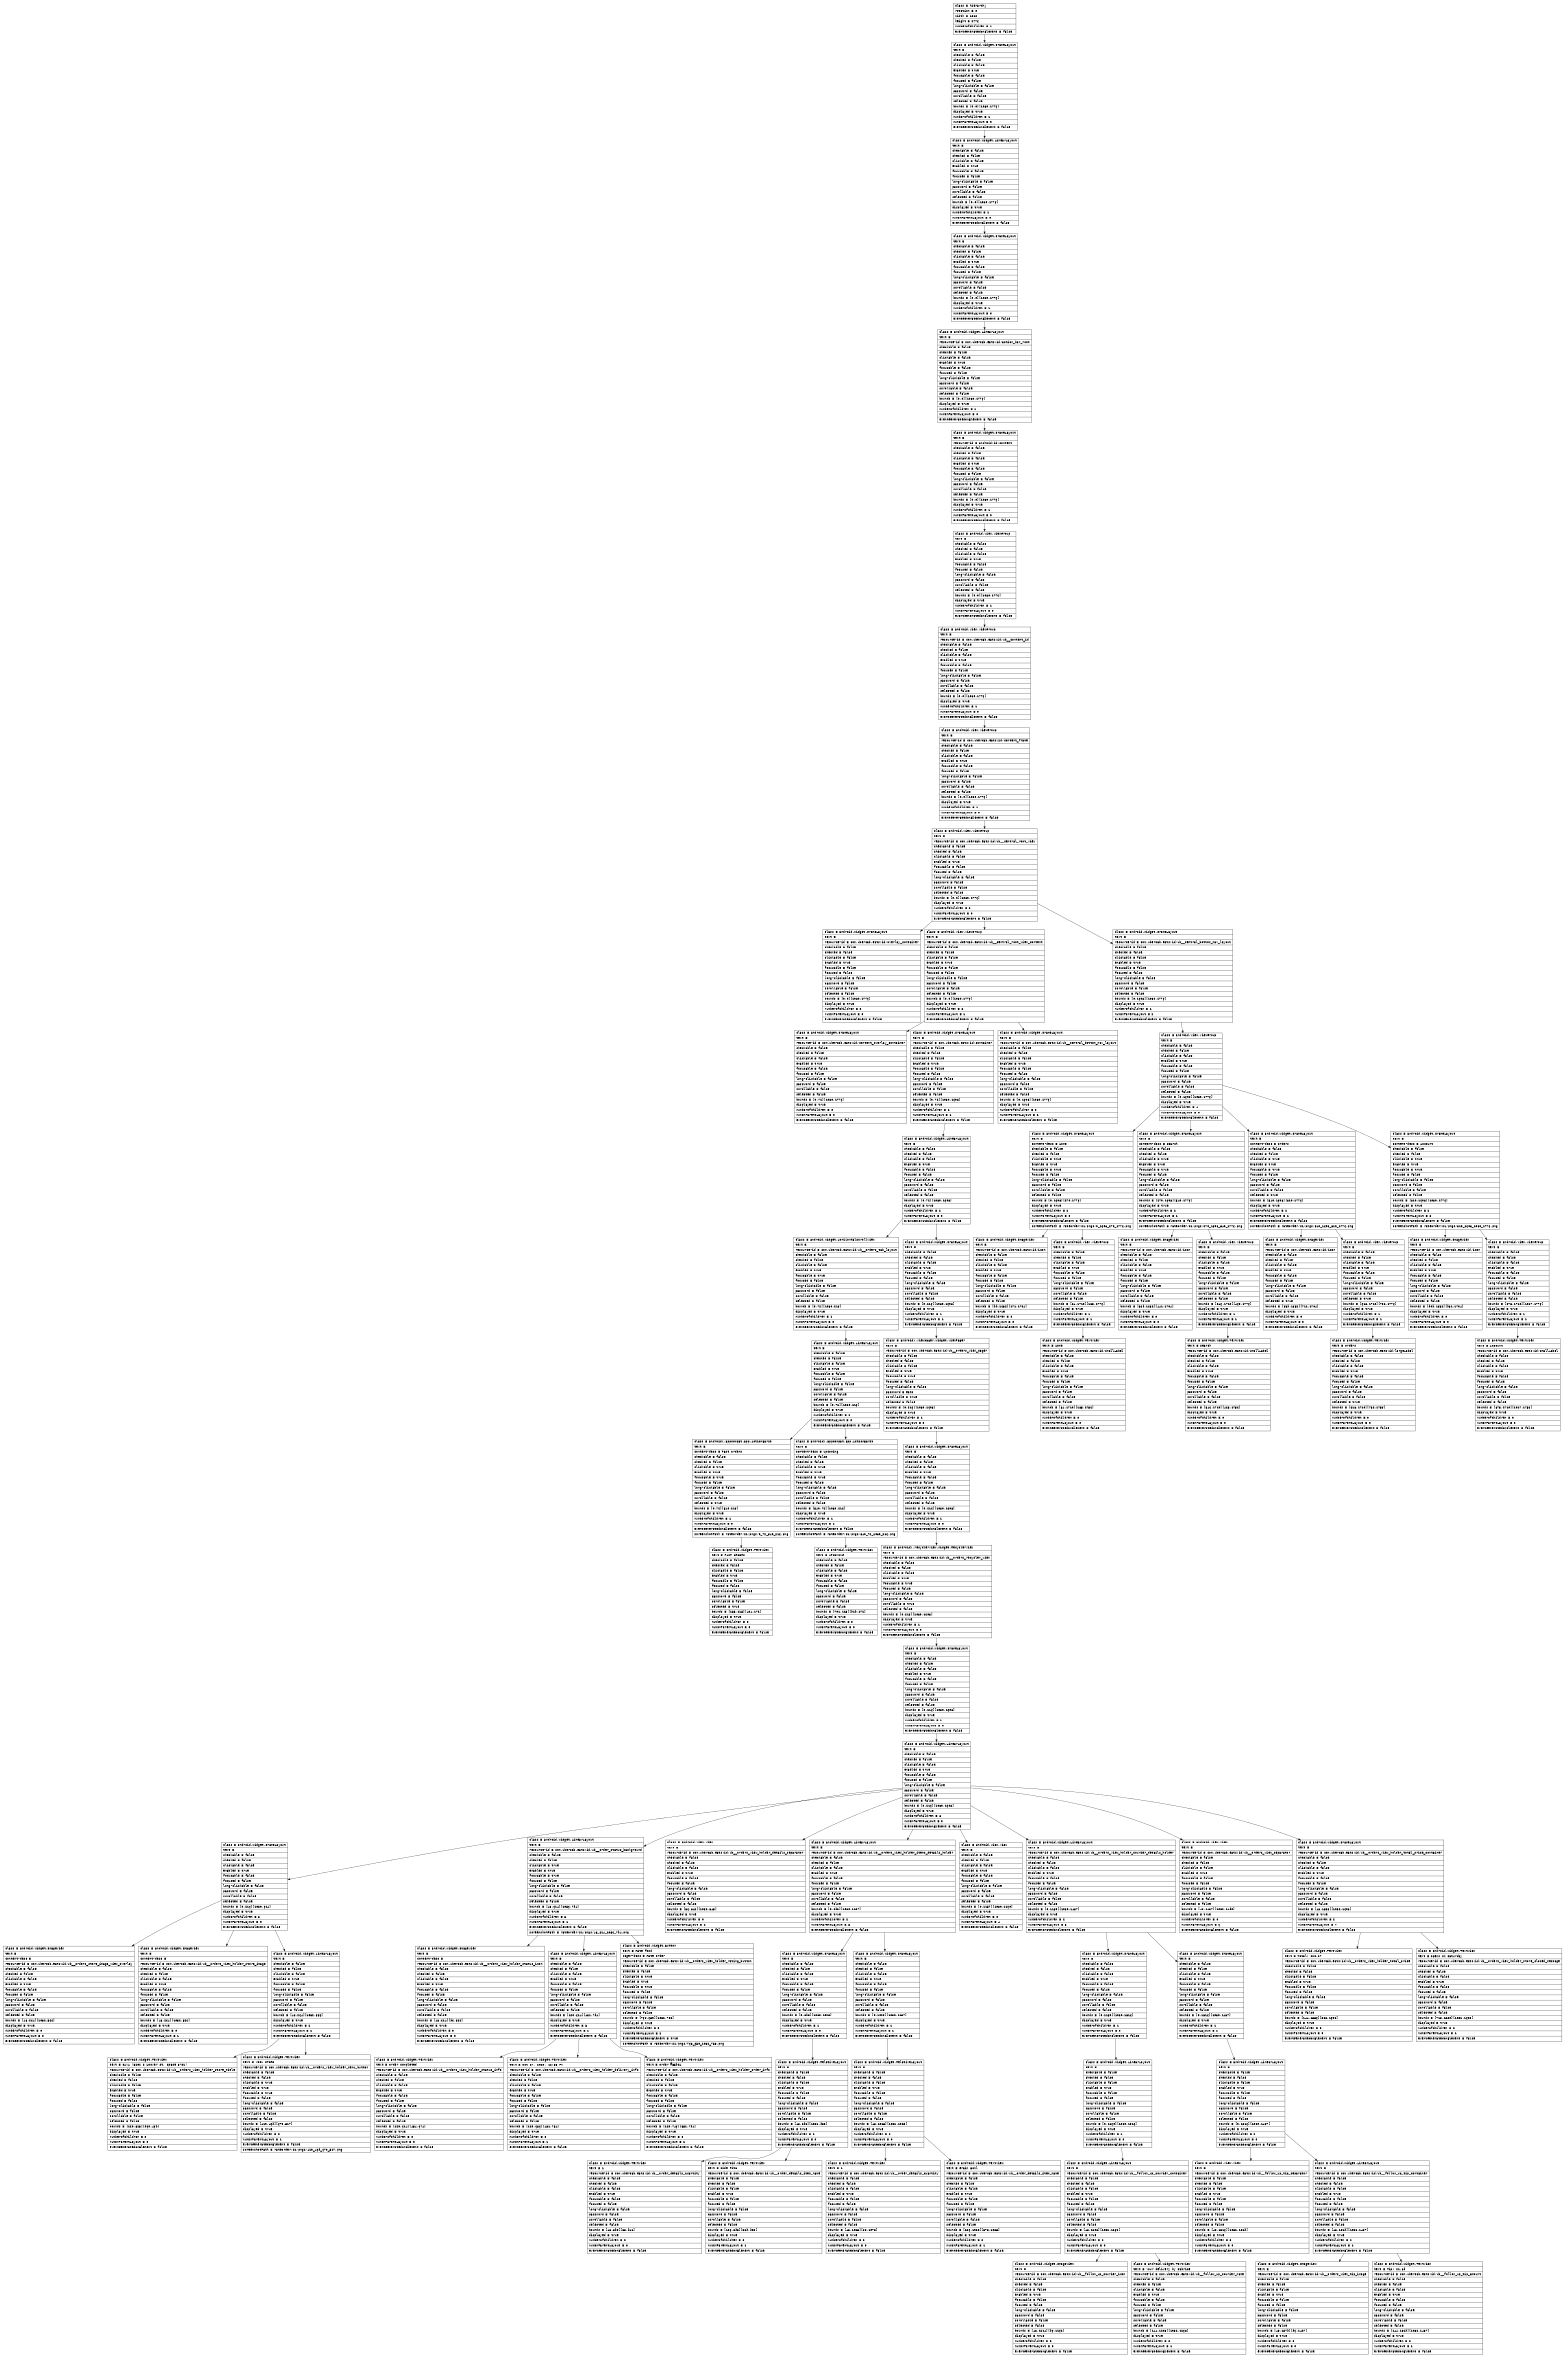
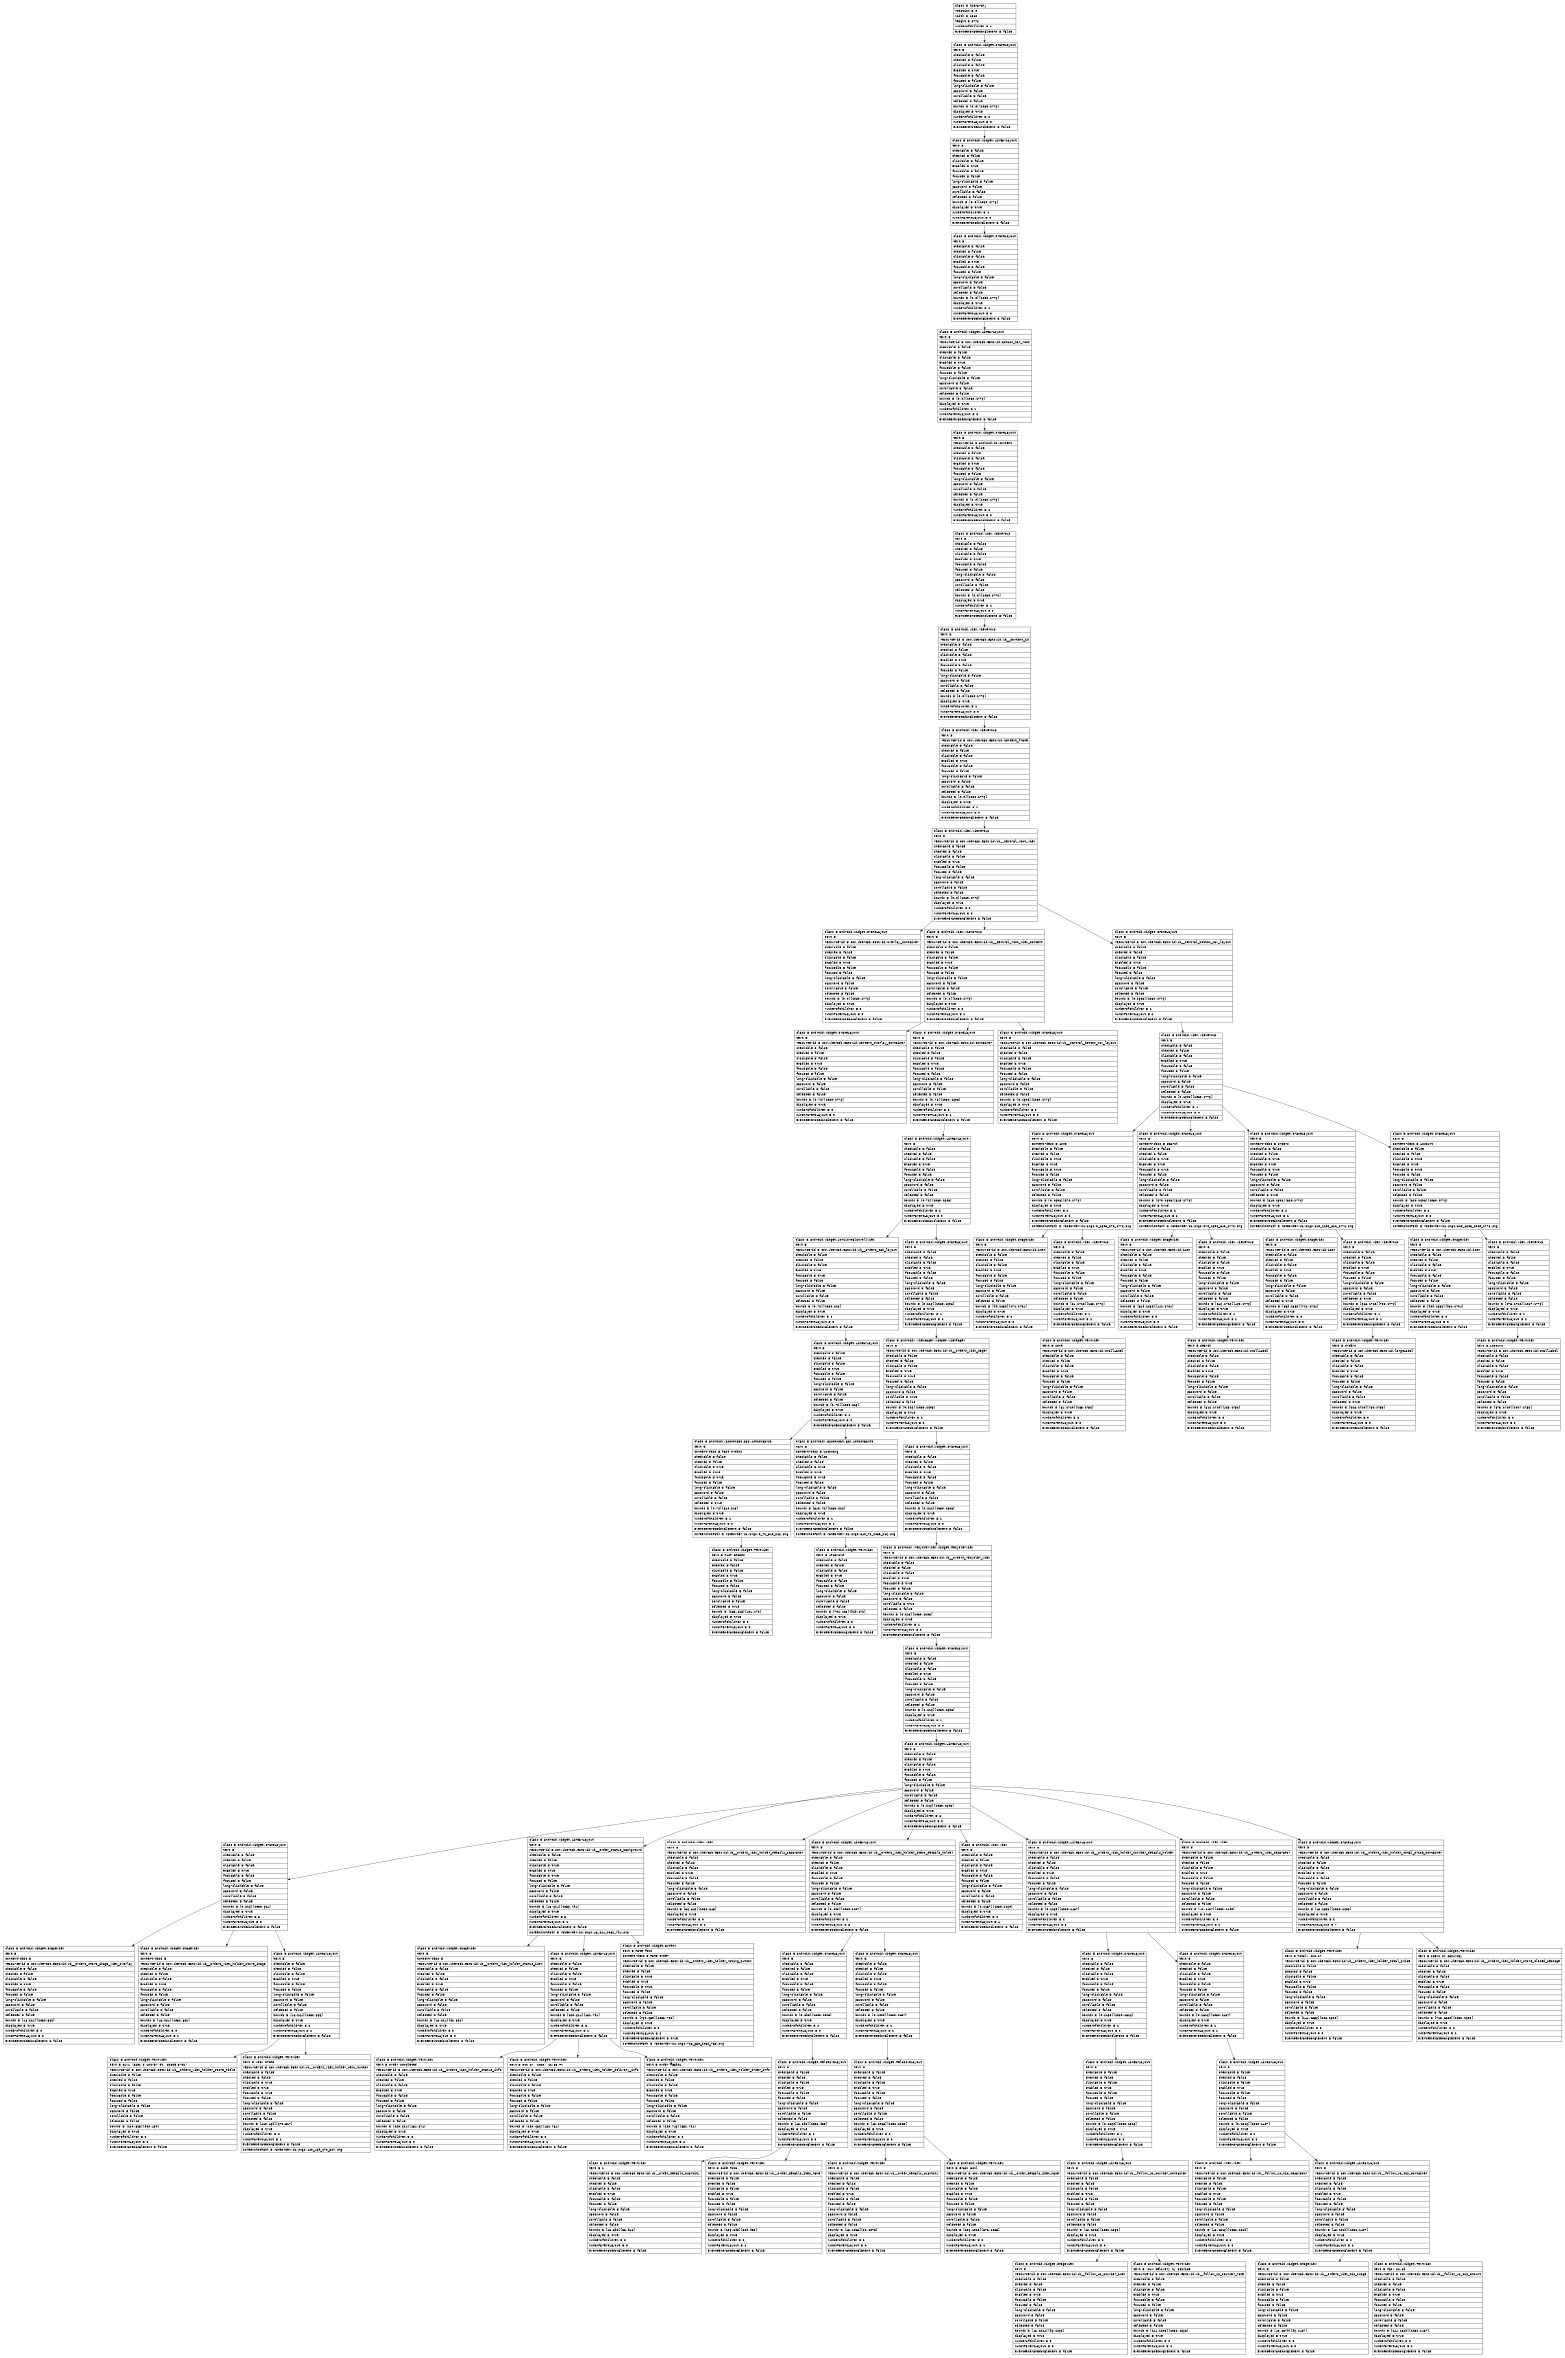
node "class = androidx.viewpager.widget.ViewPager": text "password = eats" -> "password = false"
node "class = android.widget.Button": text "pager-desc = Rate Order" -> "content-desc = Rate Order"
